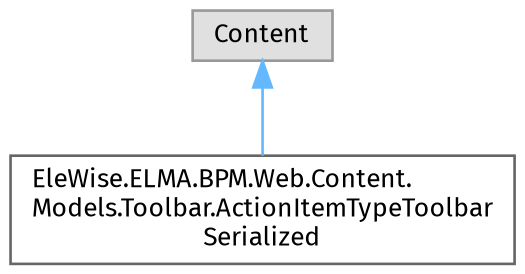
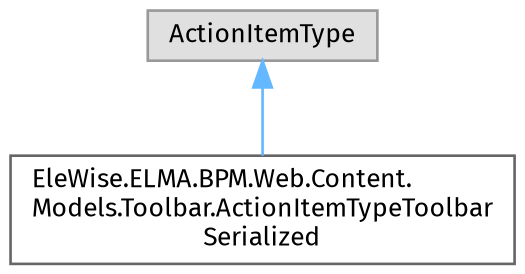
node "Content": label "Content" -> "ActionItemType"
